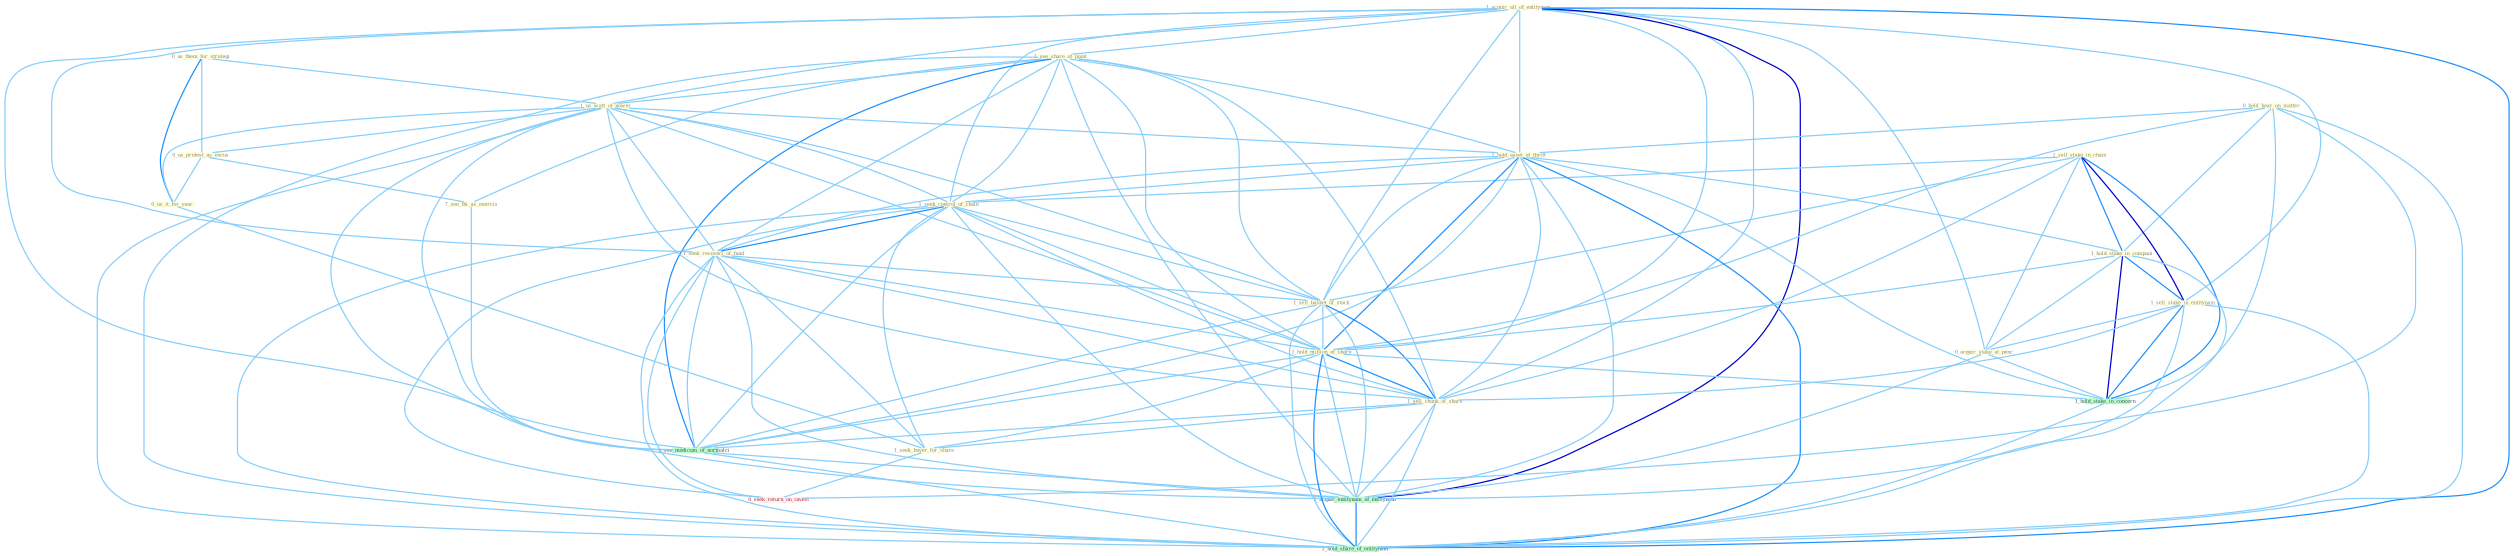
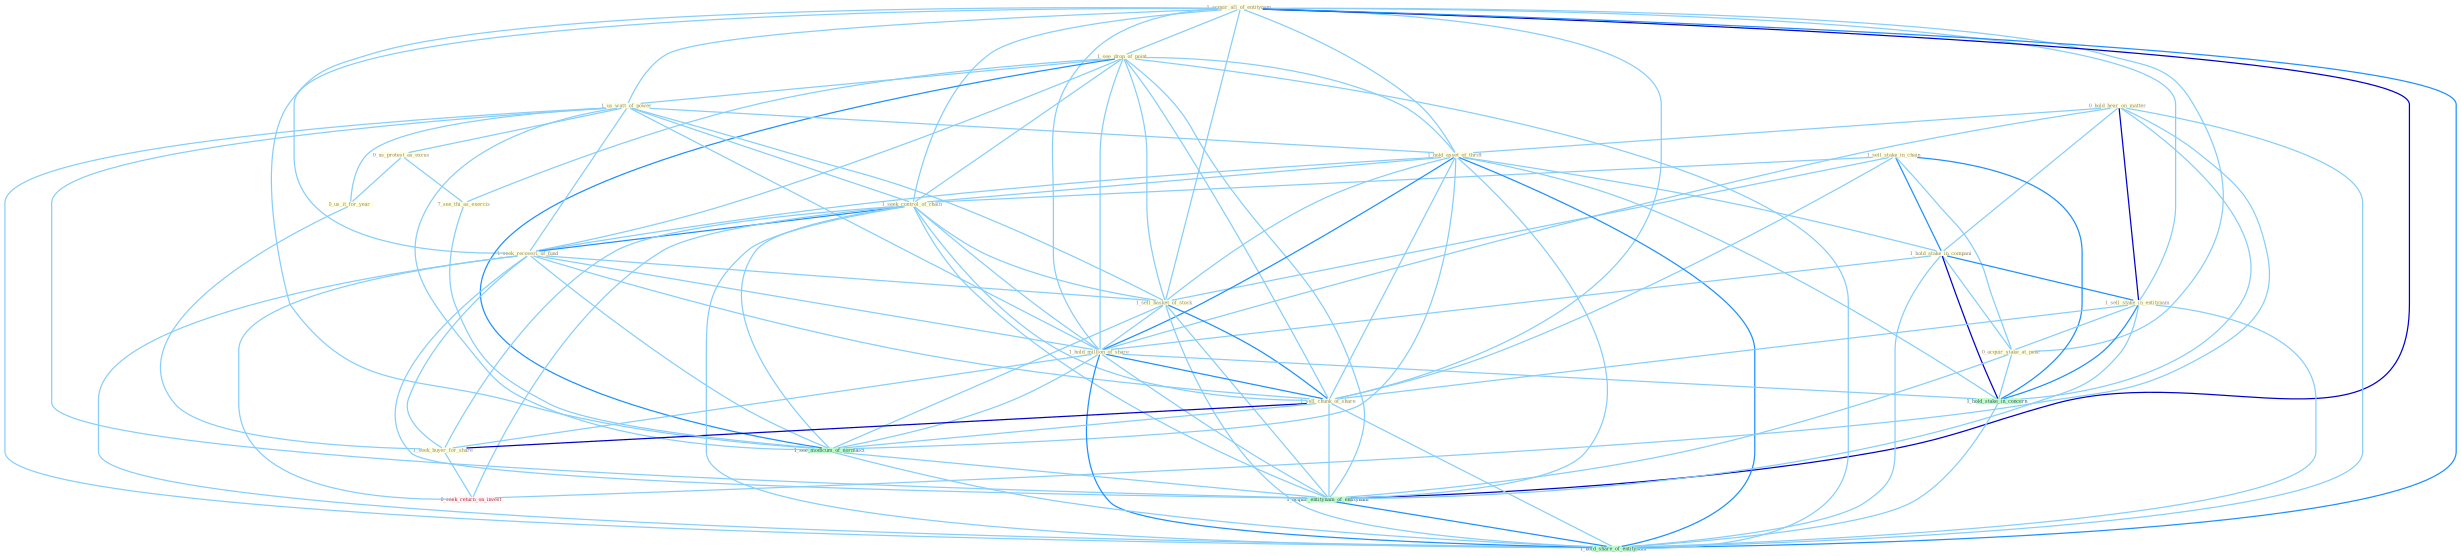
node "0_us_them_for_strategi": removed
node "1_see_share_of_point": label "1_see_share_of_point" -> "1_see_drop_of_point"
edge "1_sell_stake_in_chain" -- "1_sell_stake_in_entitynam": now "0_hold_hear_on_matter" -- "1_sell_stake_in_entitynam"
edge "1_us_watt_of_power" -- "1_sell_chunk_of_share": removed
edge "1_sell_chunk_of_share" -- "1_seek_buyer_for_share": color #87cefa -> #0000cd
